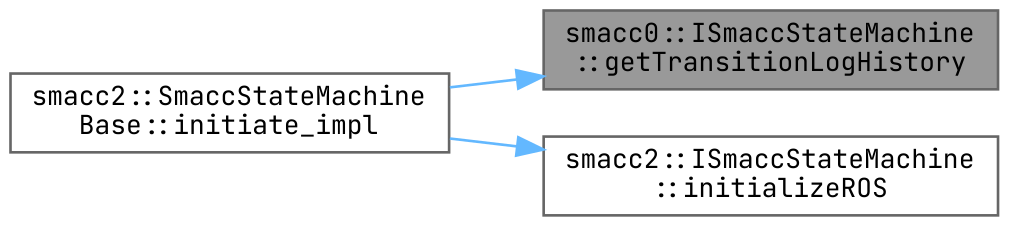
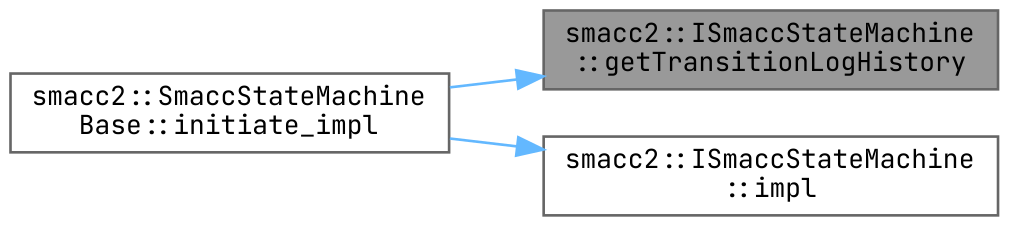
node "smacc0::ISmaccStateMachine ::getTransitionLogHistory": label "smacc0::ISmaccStateMachine ::getTransitionLogHistory" -> "smacc2::ISmaccStateMachine ::getTransitionLogHistory"
node "smacc2::ISmaccStateMachine ::initializeROS": label "smacc2::ISmaccStateMachine ::initializeROS" -> "smacc2::ISmaccStateMachine ::impl"
